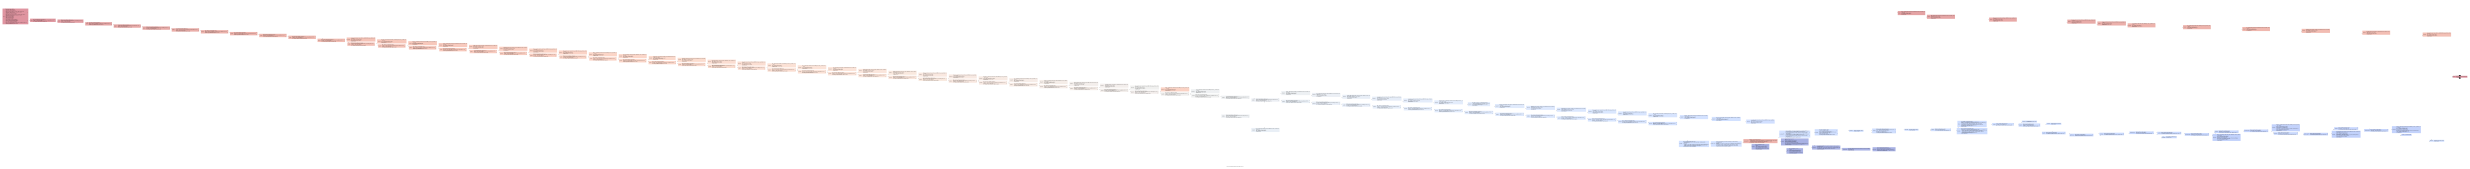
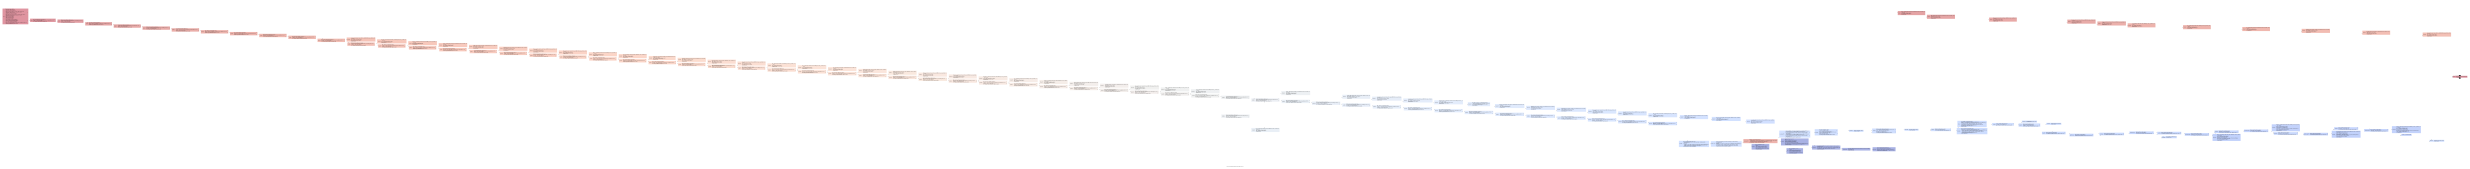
node "if.then153:": fillcolor #f4987a70 -> #dbdcde70
node "if.then165:": removed
